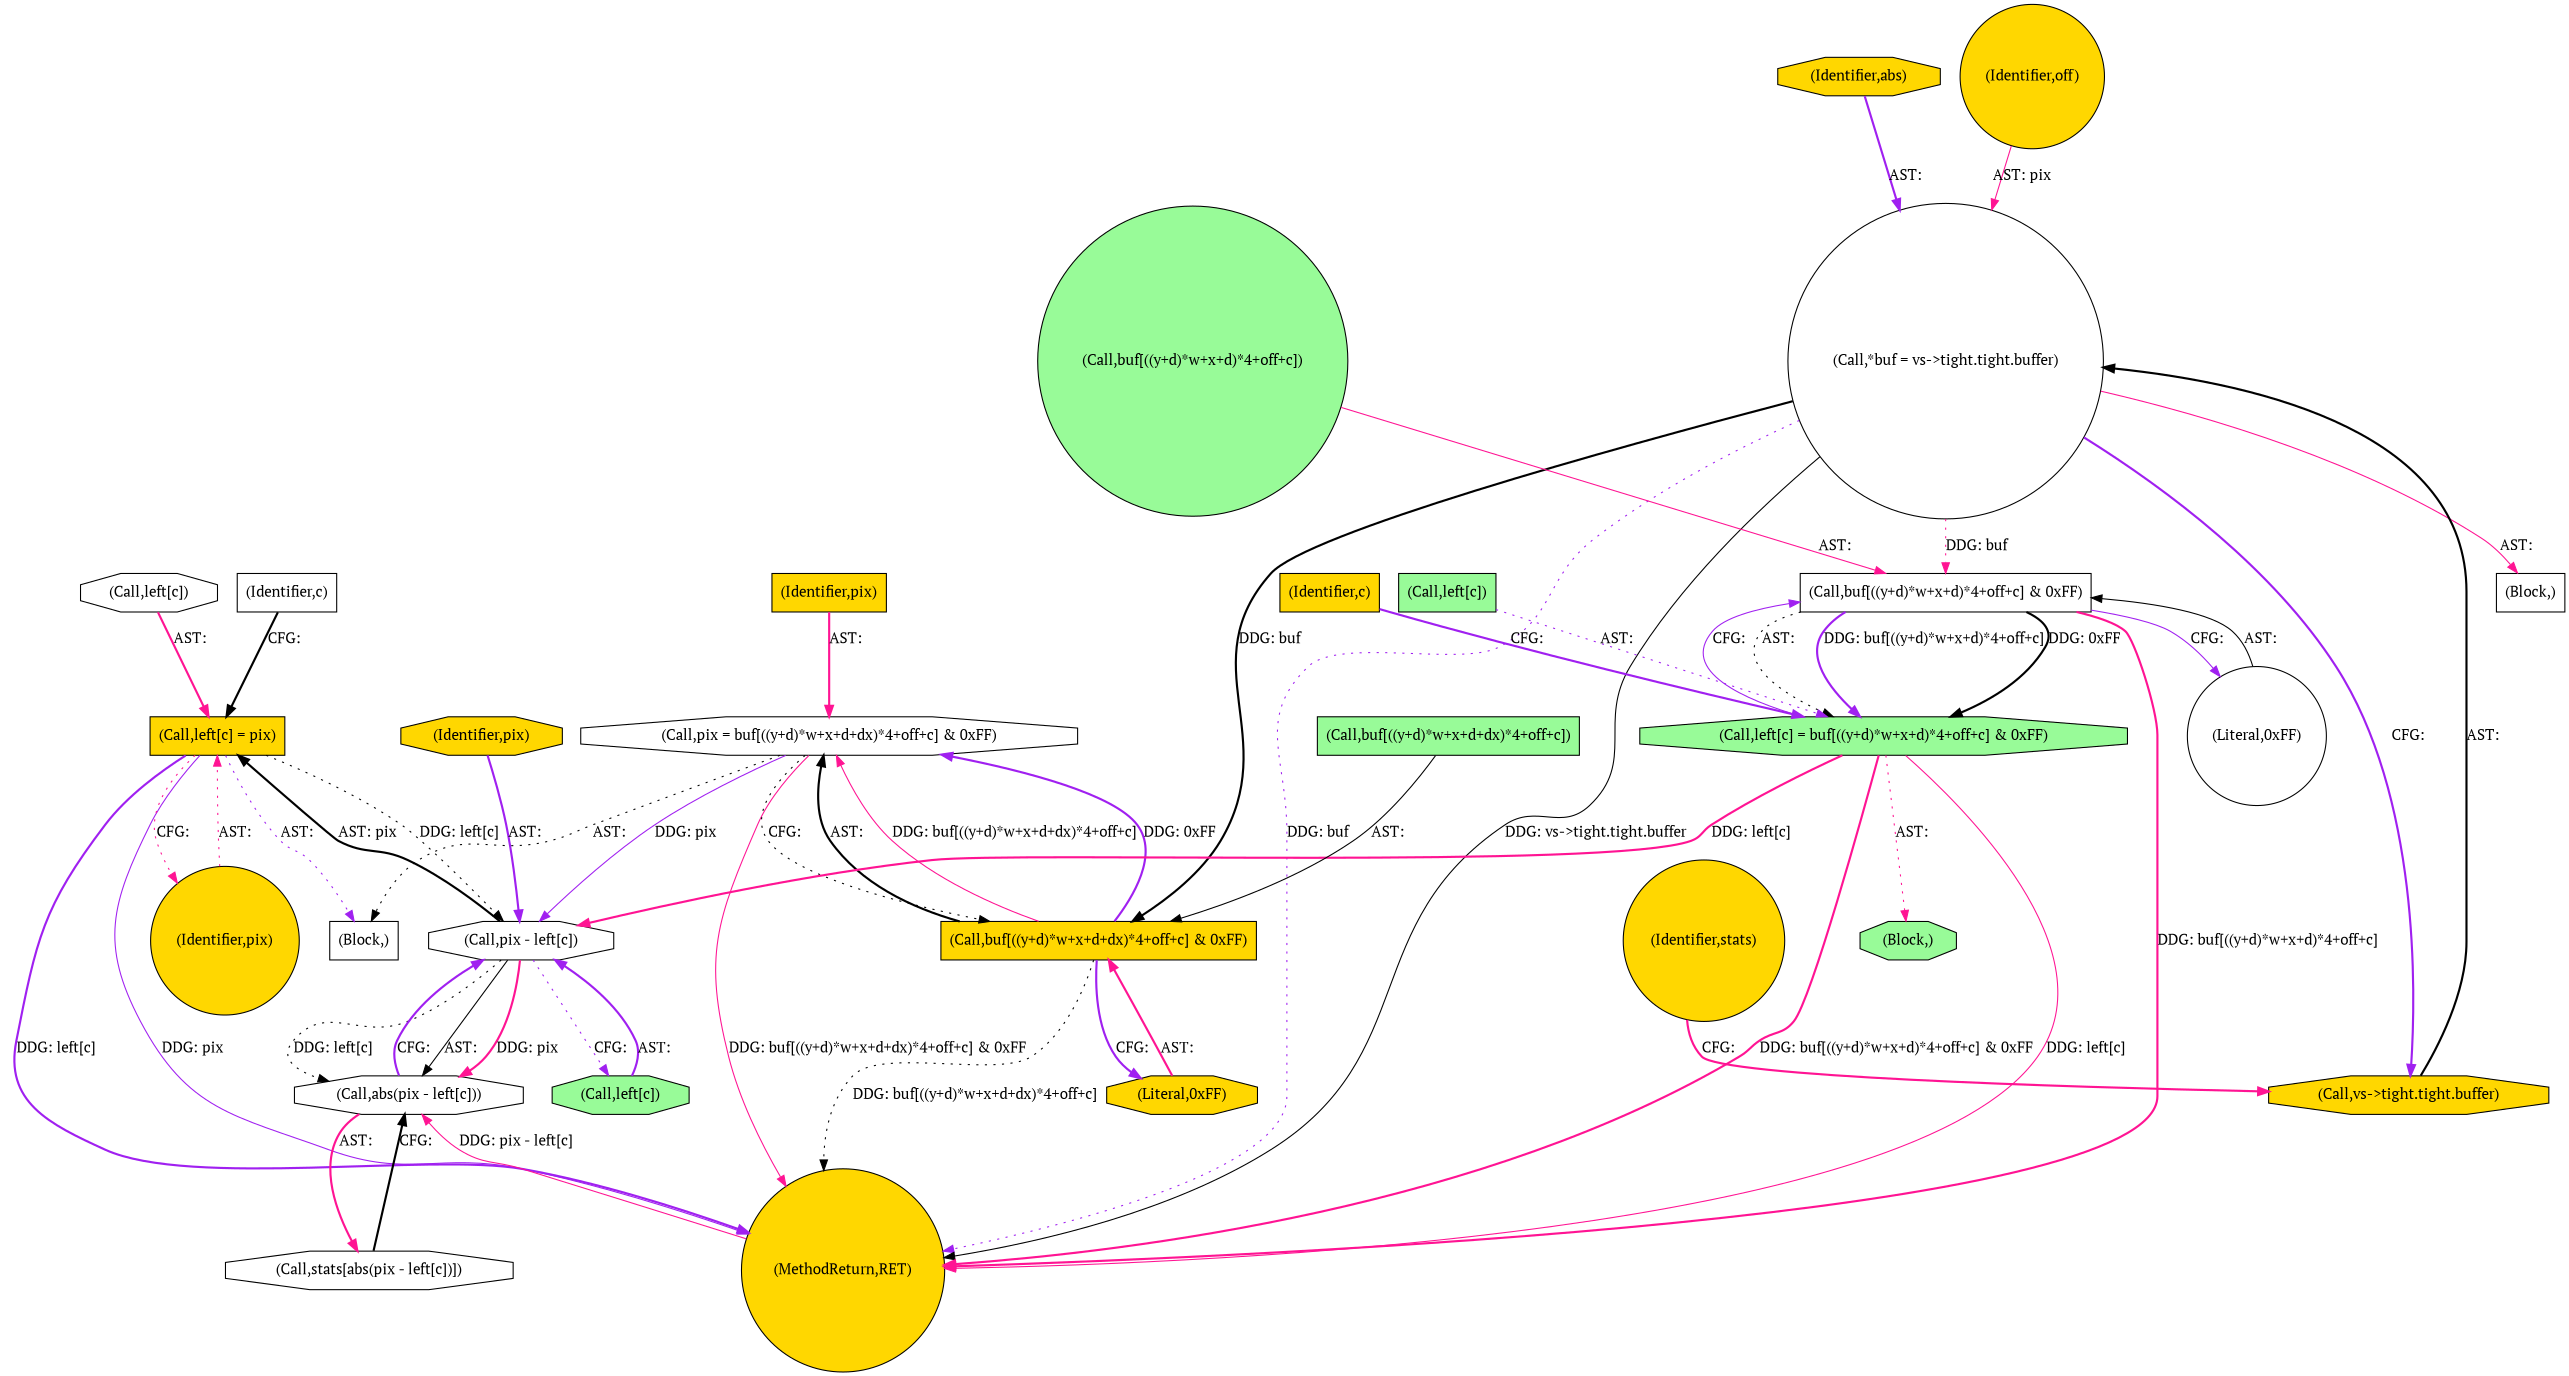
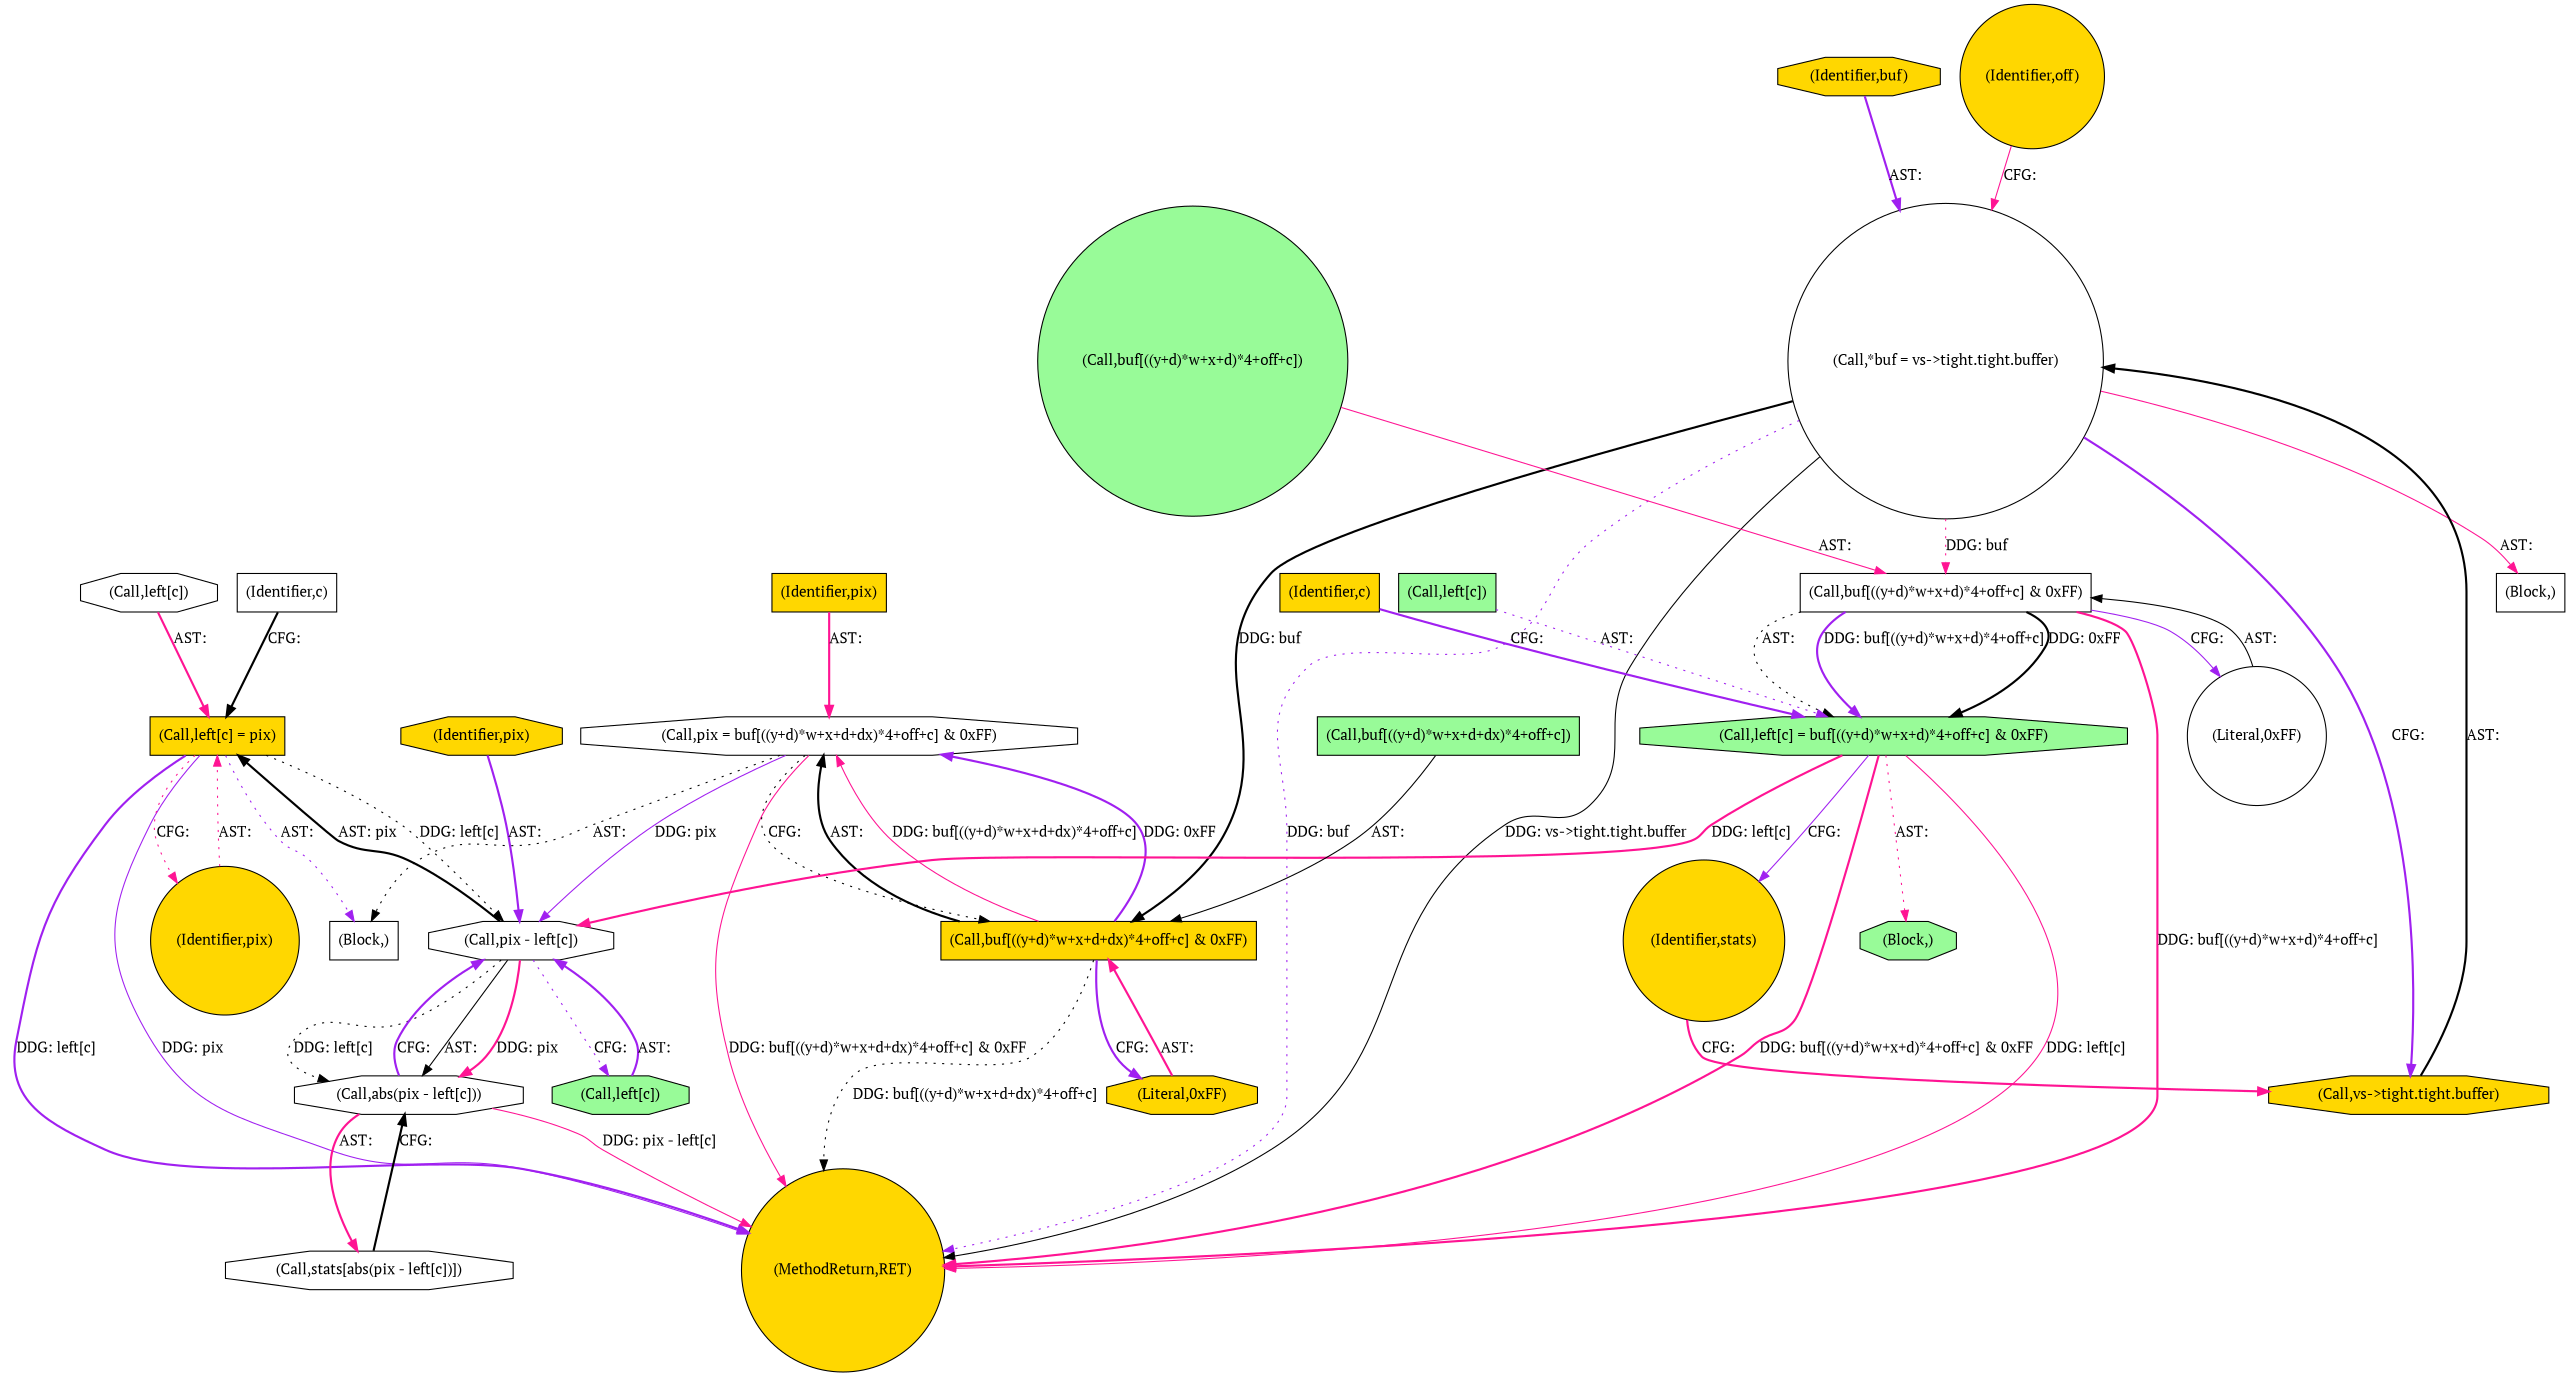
node "(Identifier,abs)": label "(Identifier,abs)" -> "(Identifier,buf)"
edge "(Identifier,off)" -> "(Call,*buf = vs->tight.tight.buffer)": label "AST: pix" -> "CFG: "
edge "(Call,left[c] = buf[((y+d)*w+x+d)*4+off+c] & 0xFF)" -> "(Call,buf[((y+d)*w+x+d)*4+off+c] & 0xFF)": now "(Call,left[c] = buf[((y+d)*w+x+d)*4+off+c] & 0xFF)" -> "(Identifier,stats)"
edge "(MethodReturn,RET)" -> "(Call,abs(pix - left[c]))": reversed
